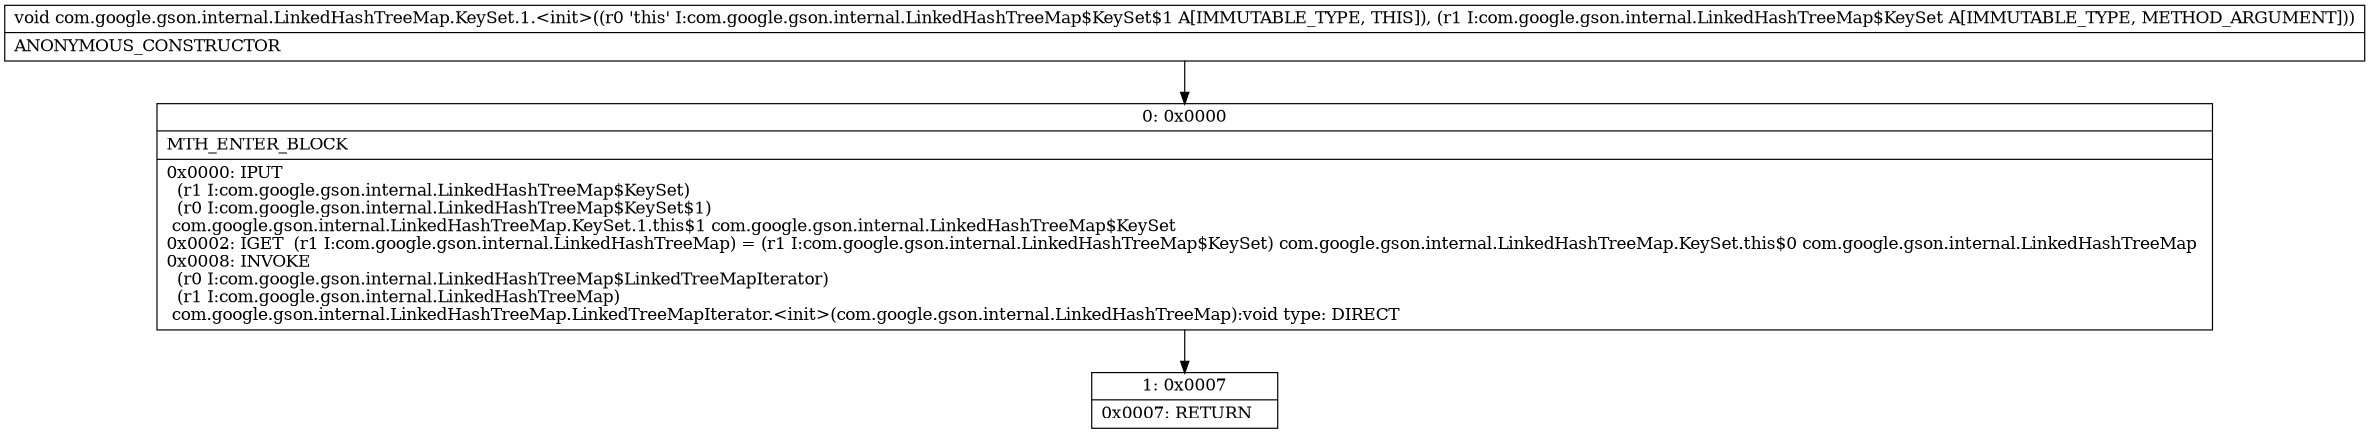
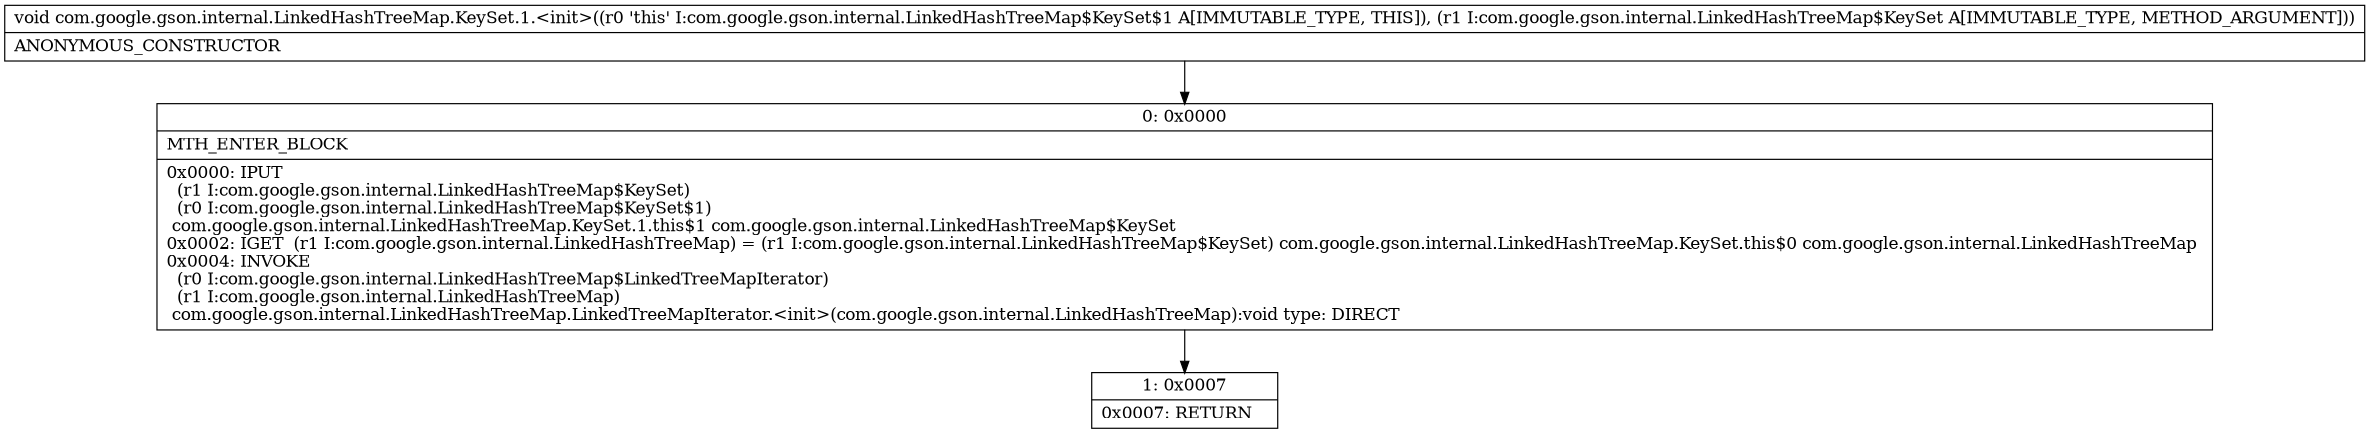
node "0: 0x0000": text "0x0008: INVOKE" -> "0x0004: INVOKE"
